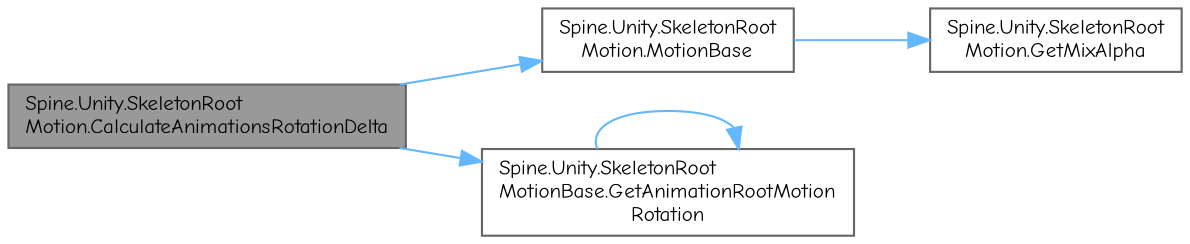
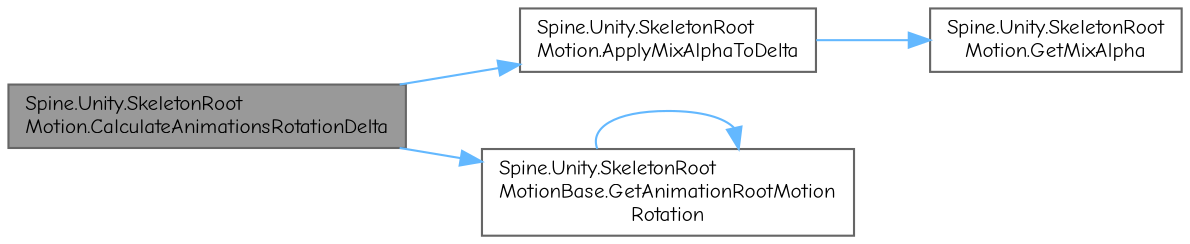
node "Spine.Unity.SkeletonRoot Motion.MotionBase": label "Spine.Unity.SkeletonRoot Motion.MotionBase" -> "Spine.Unity.SkeletonRoot Motion.ApplyMixAlphaToDelta"
